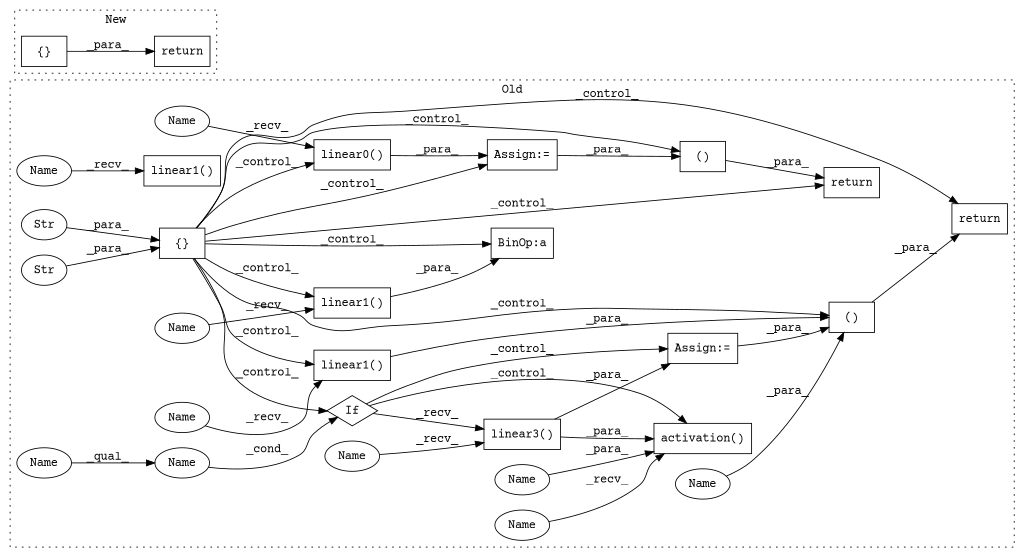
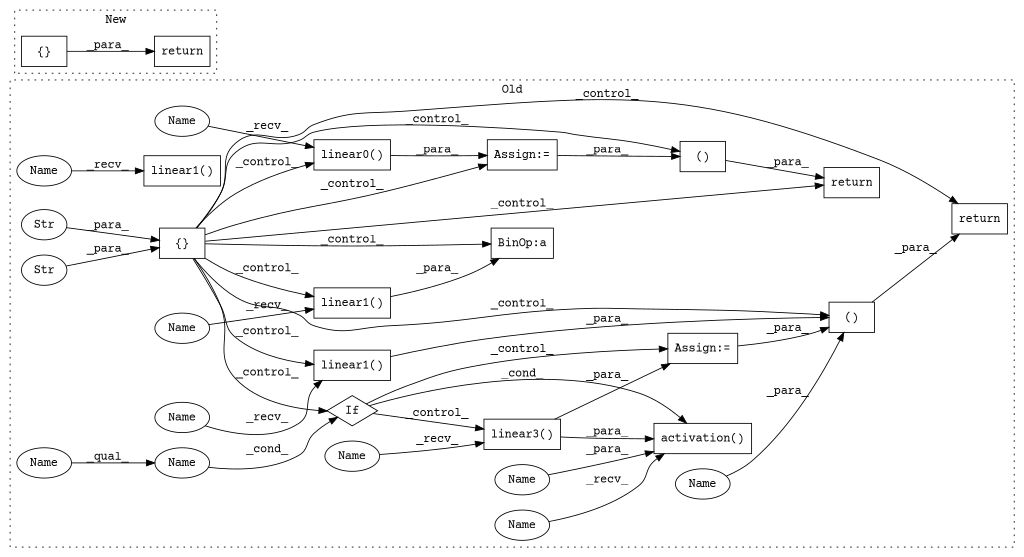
edge "If" -> "activation()": label "_control_" -> "_cond_"
edge "If" -> "linear3()": label "_recv_" -> "_control_"
